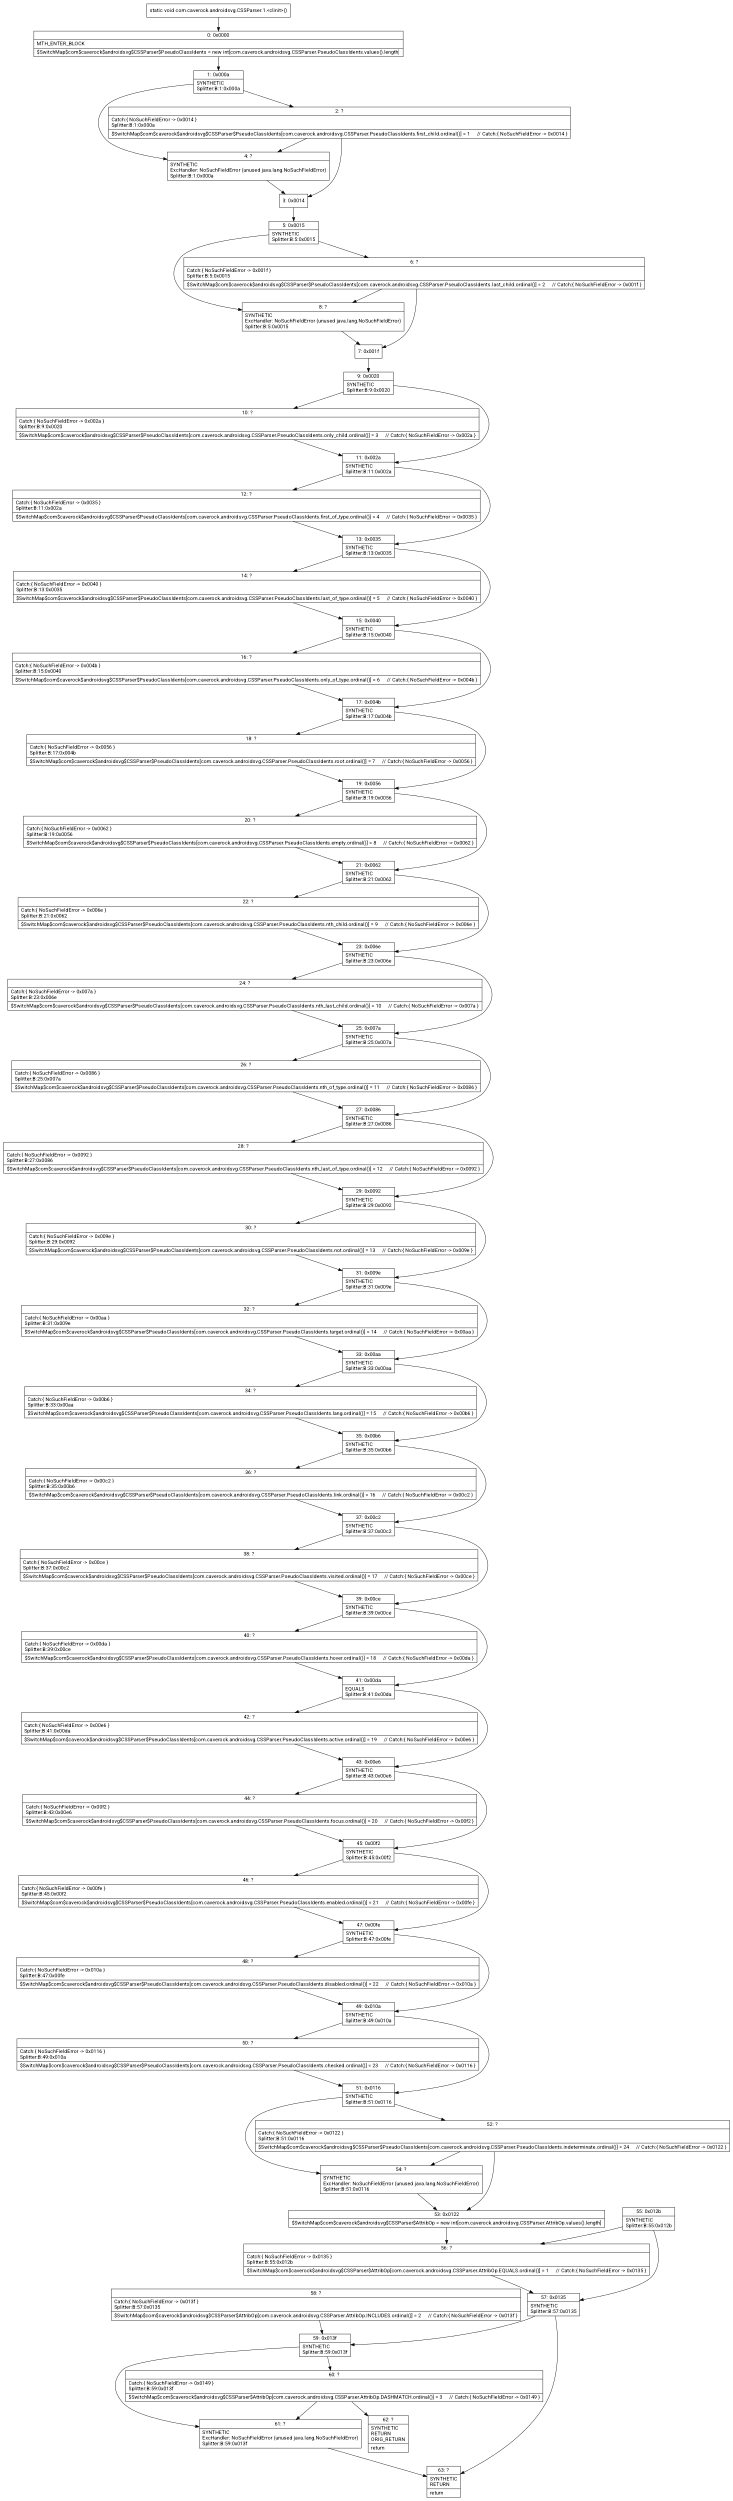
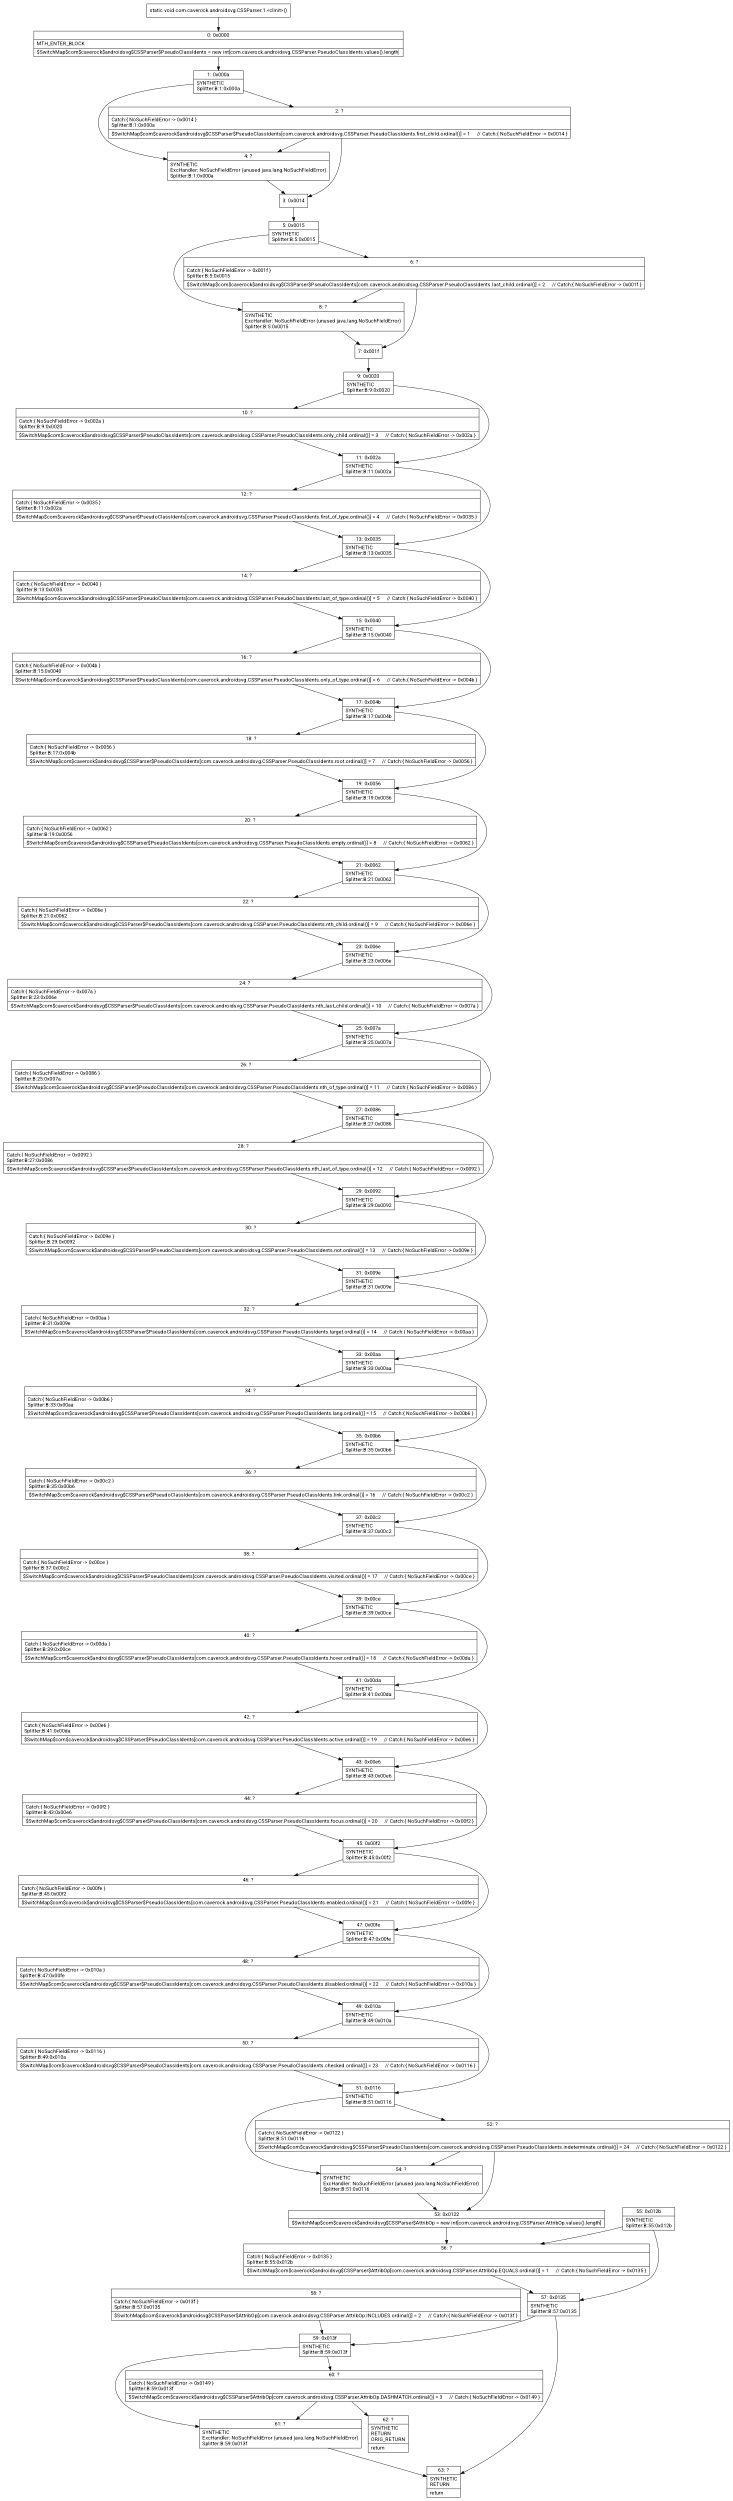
node "41: 0x00da": text "EQUALS" -> "SYNTHETIC"
